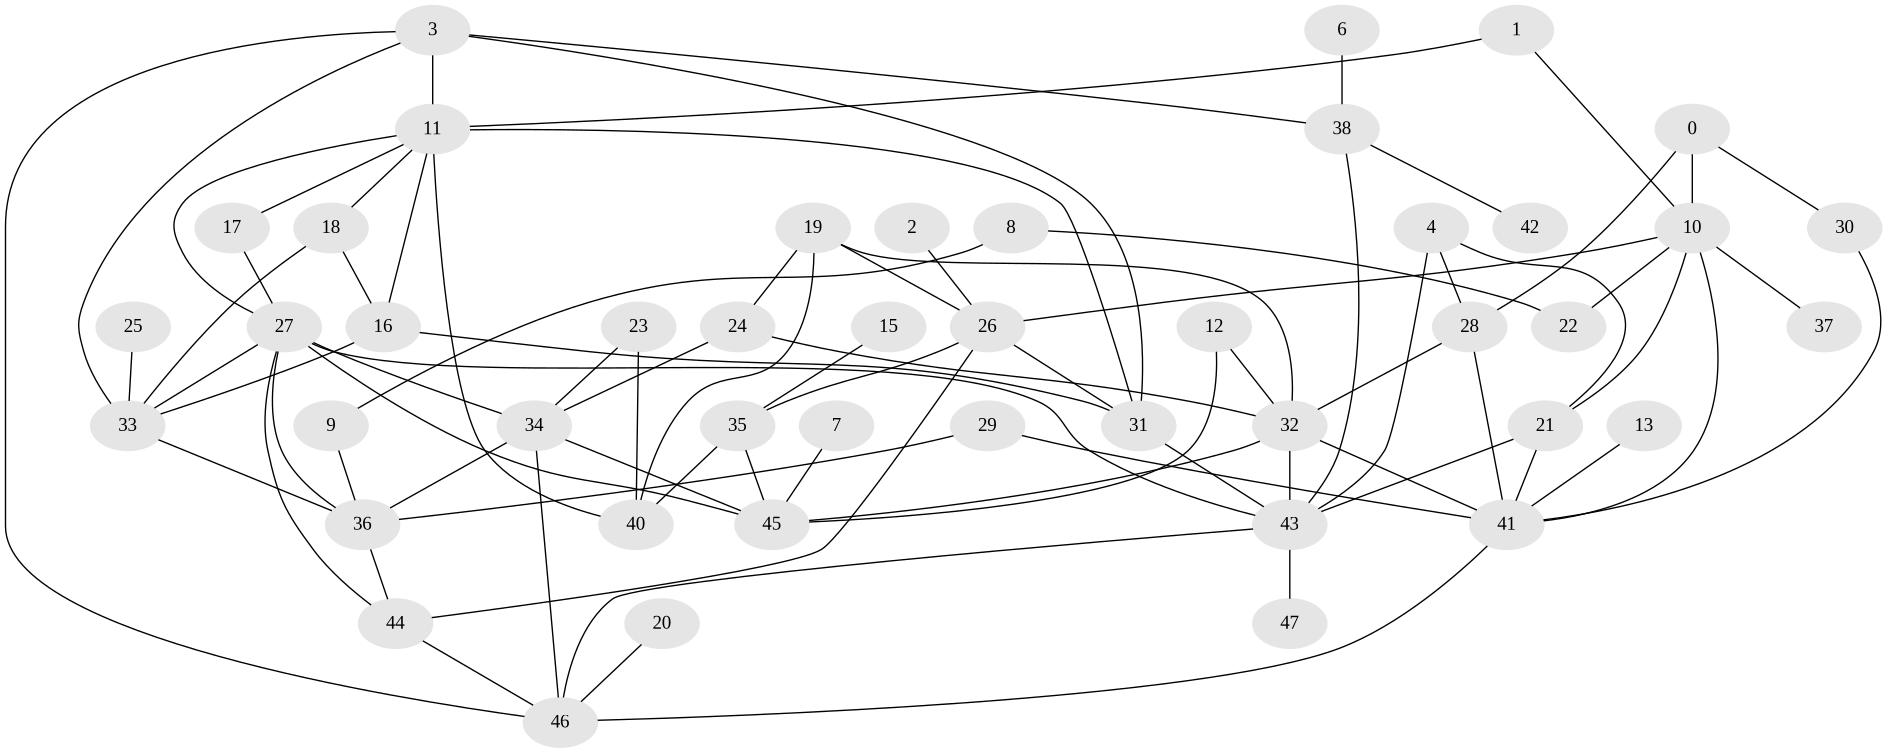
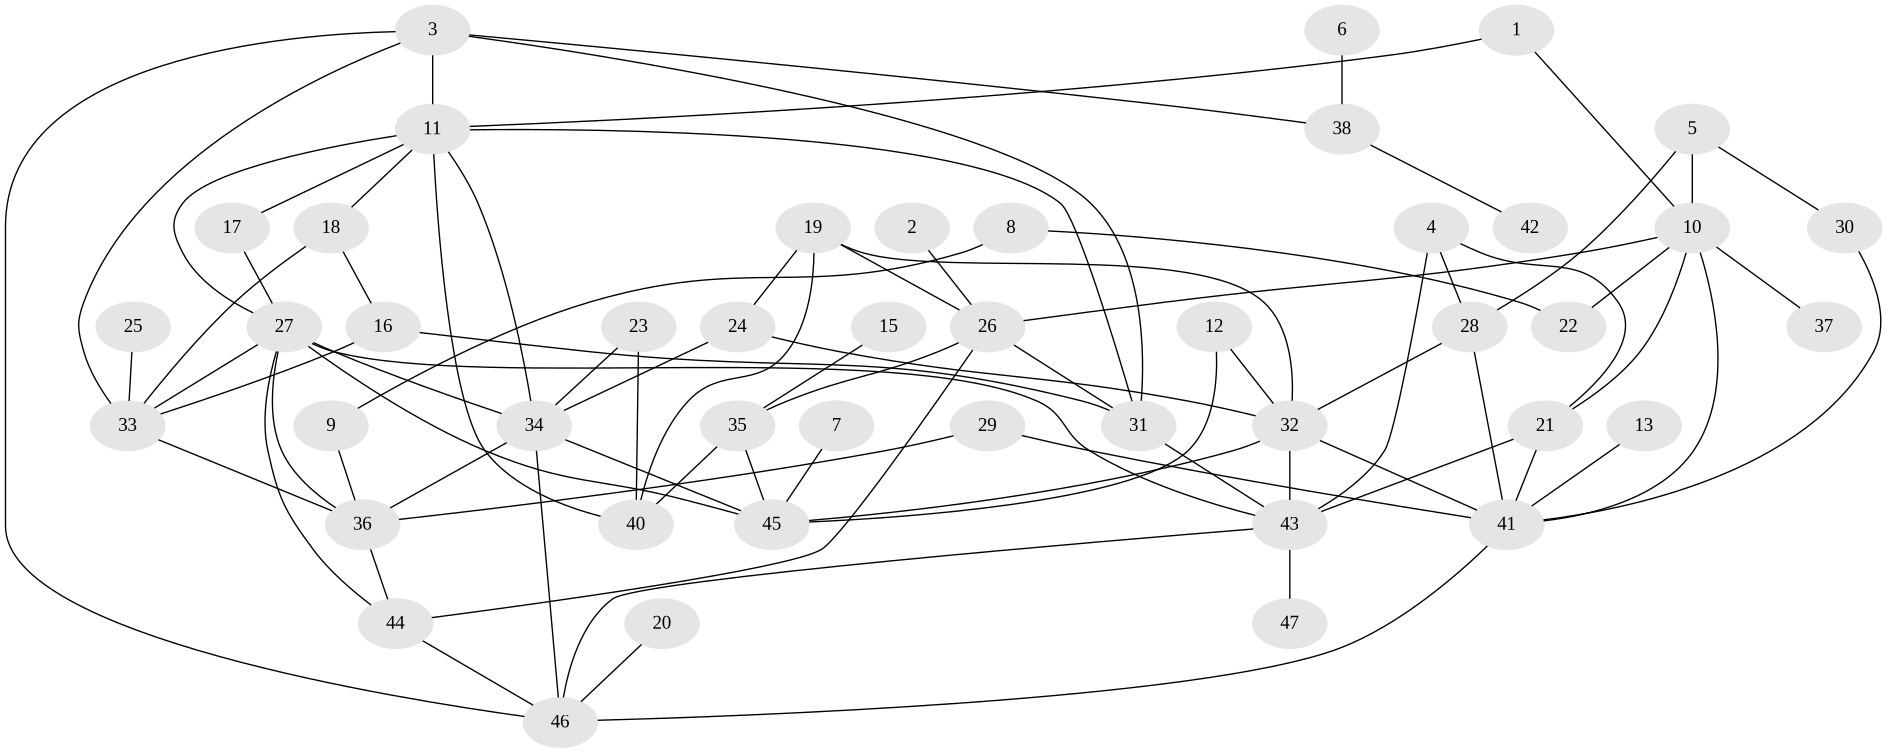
node "0": label "0" -> "5"
edge "11" -- "16": now "11" -- "34"
edge "38" -- "43": removed
